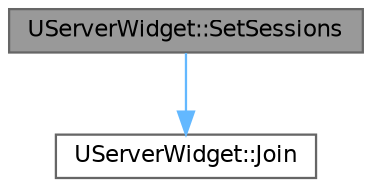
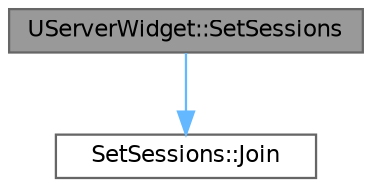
node "UServerWidget::Join": label "UServerWidget::Join" -> "SetSessions::Join"
